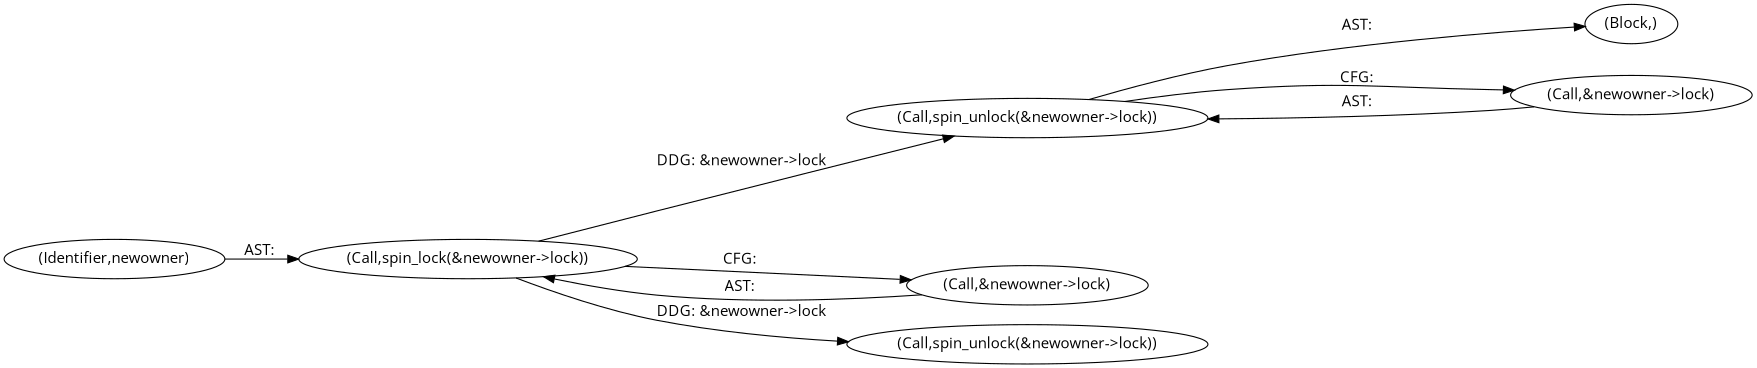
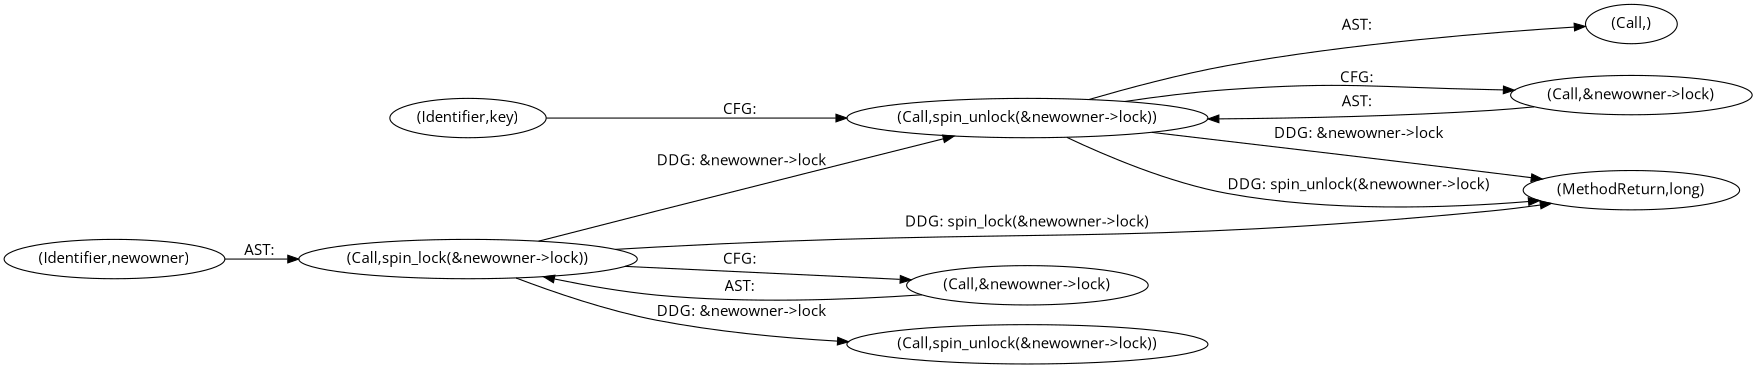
node "(Block,)": label "(Block,)" -> "(Call,)"
node "(Identifier,key)": added
node "(MethodReturn,long)": added
